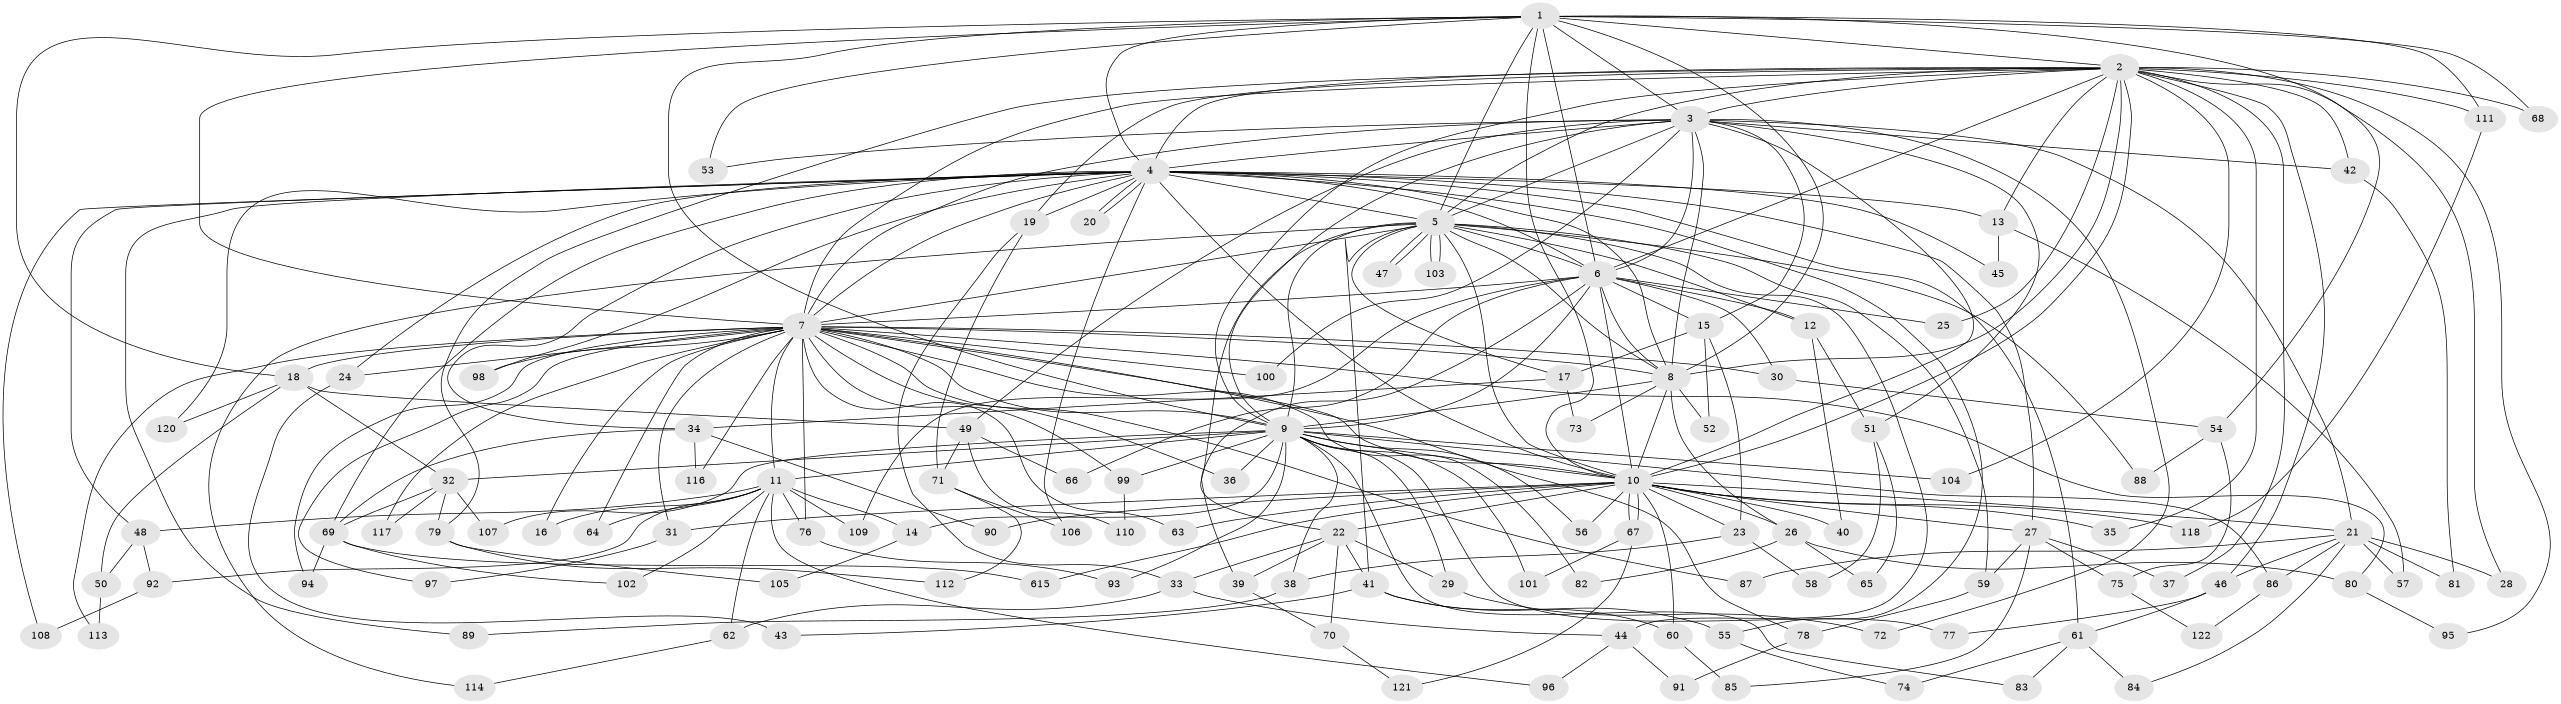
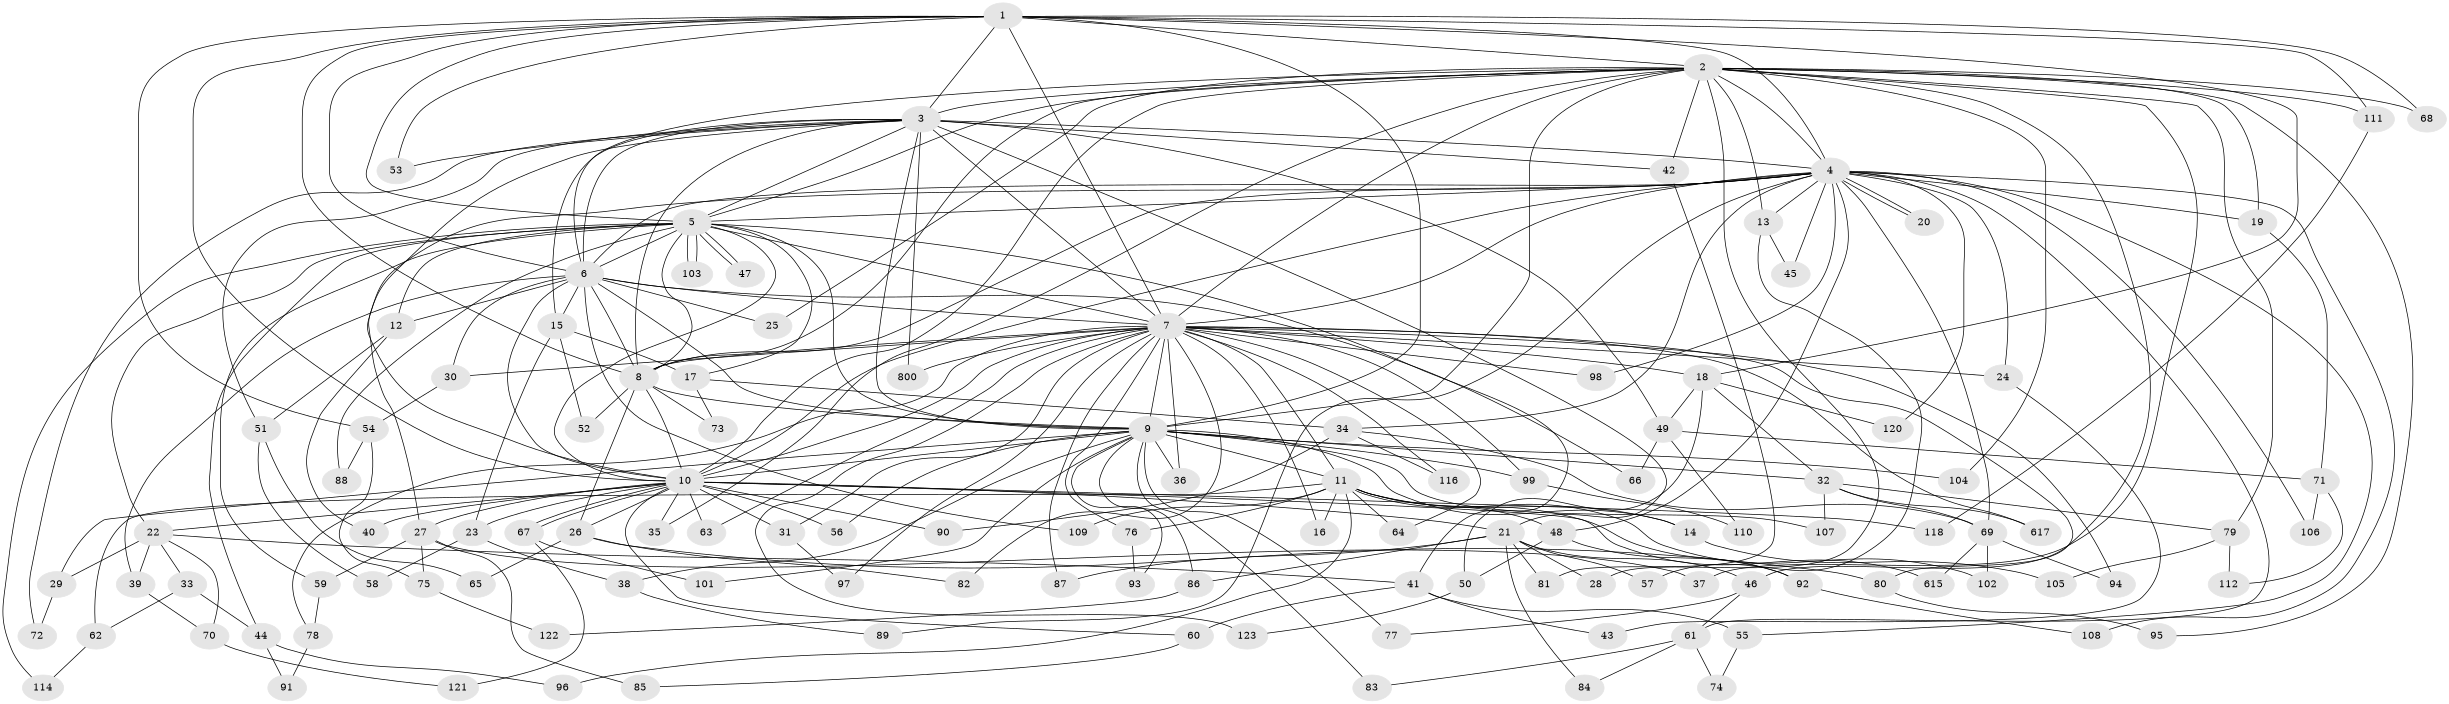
node "100": label "100" -> "800"
edge "19" -- "33": removed
node "117": label "117" -> "617"
node "113": label "113" -> "123"
